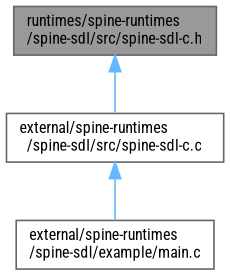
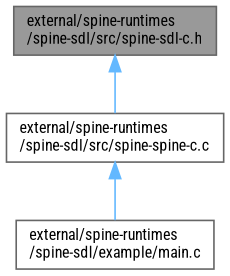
node "runtimes/spine-runtimes /spine-sdl/src/spine-sdl-c.h": label "runtimes/spine-runtimes /spine-sdl/src/spine-sdl-c.h" -> "external/spine-runtimes /spine-sdl/src/spine-sdl-c.h"
node "external/spine-runtimes /spine-sdl/src/spine-sdl-c.c": label "external/spine-runtimes /spine-sdl/src/spine-sdl-c.c" -> "external/spine-runtimes /spine-sdl/src/spine-spine-c.c"
